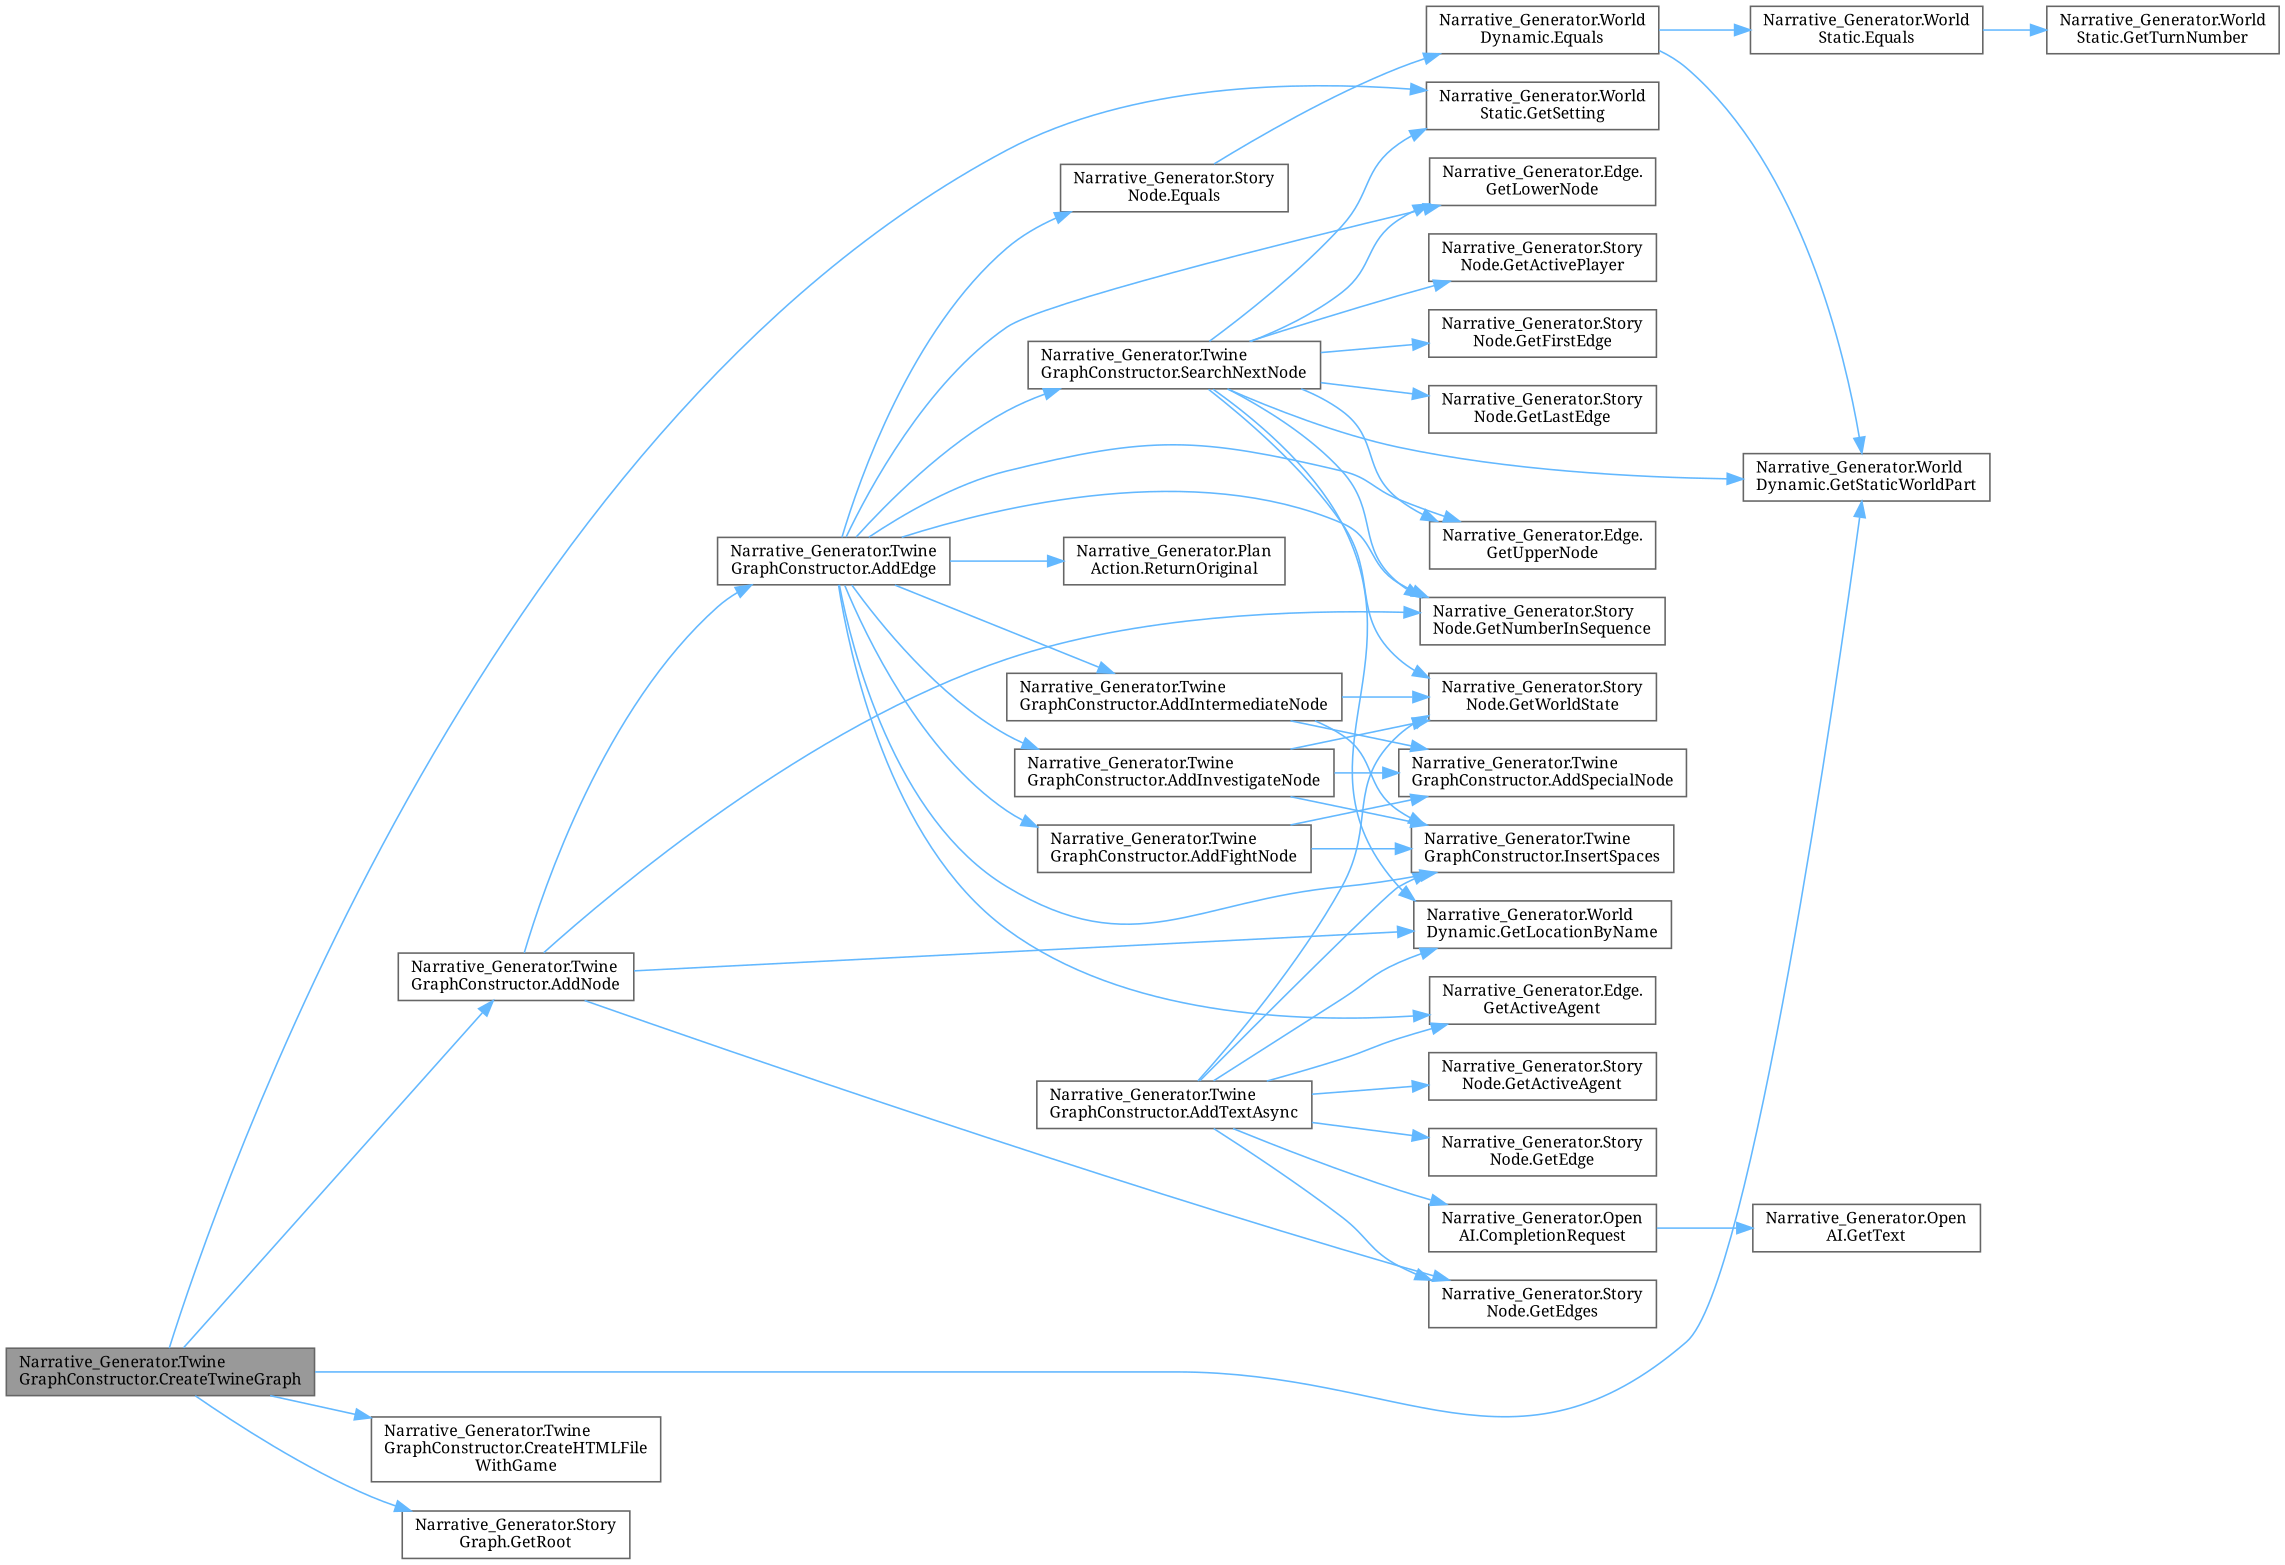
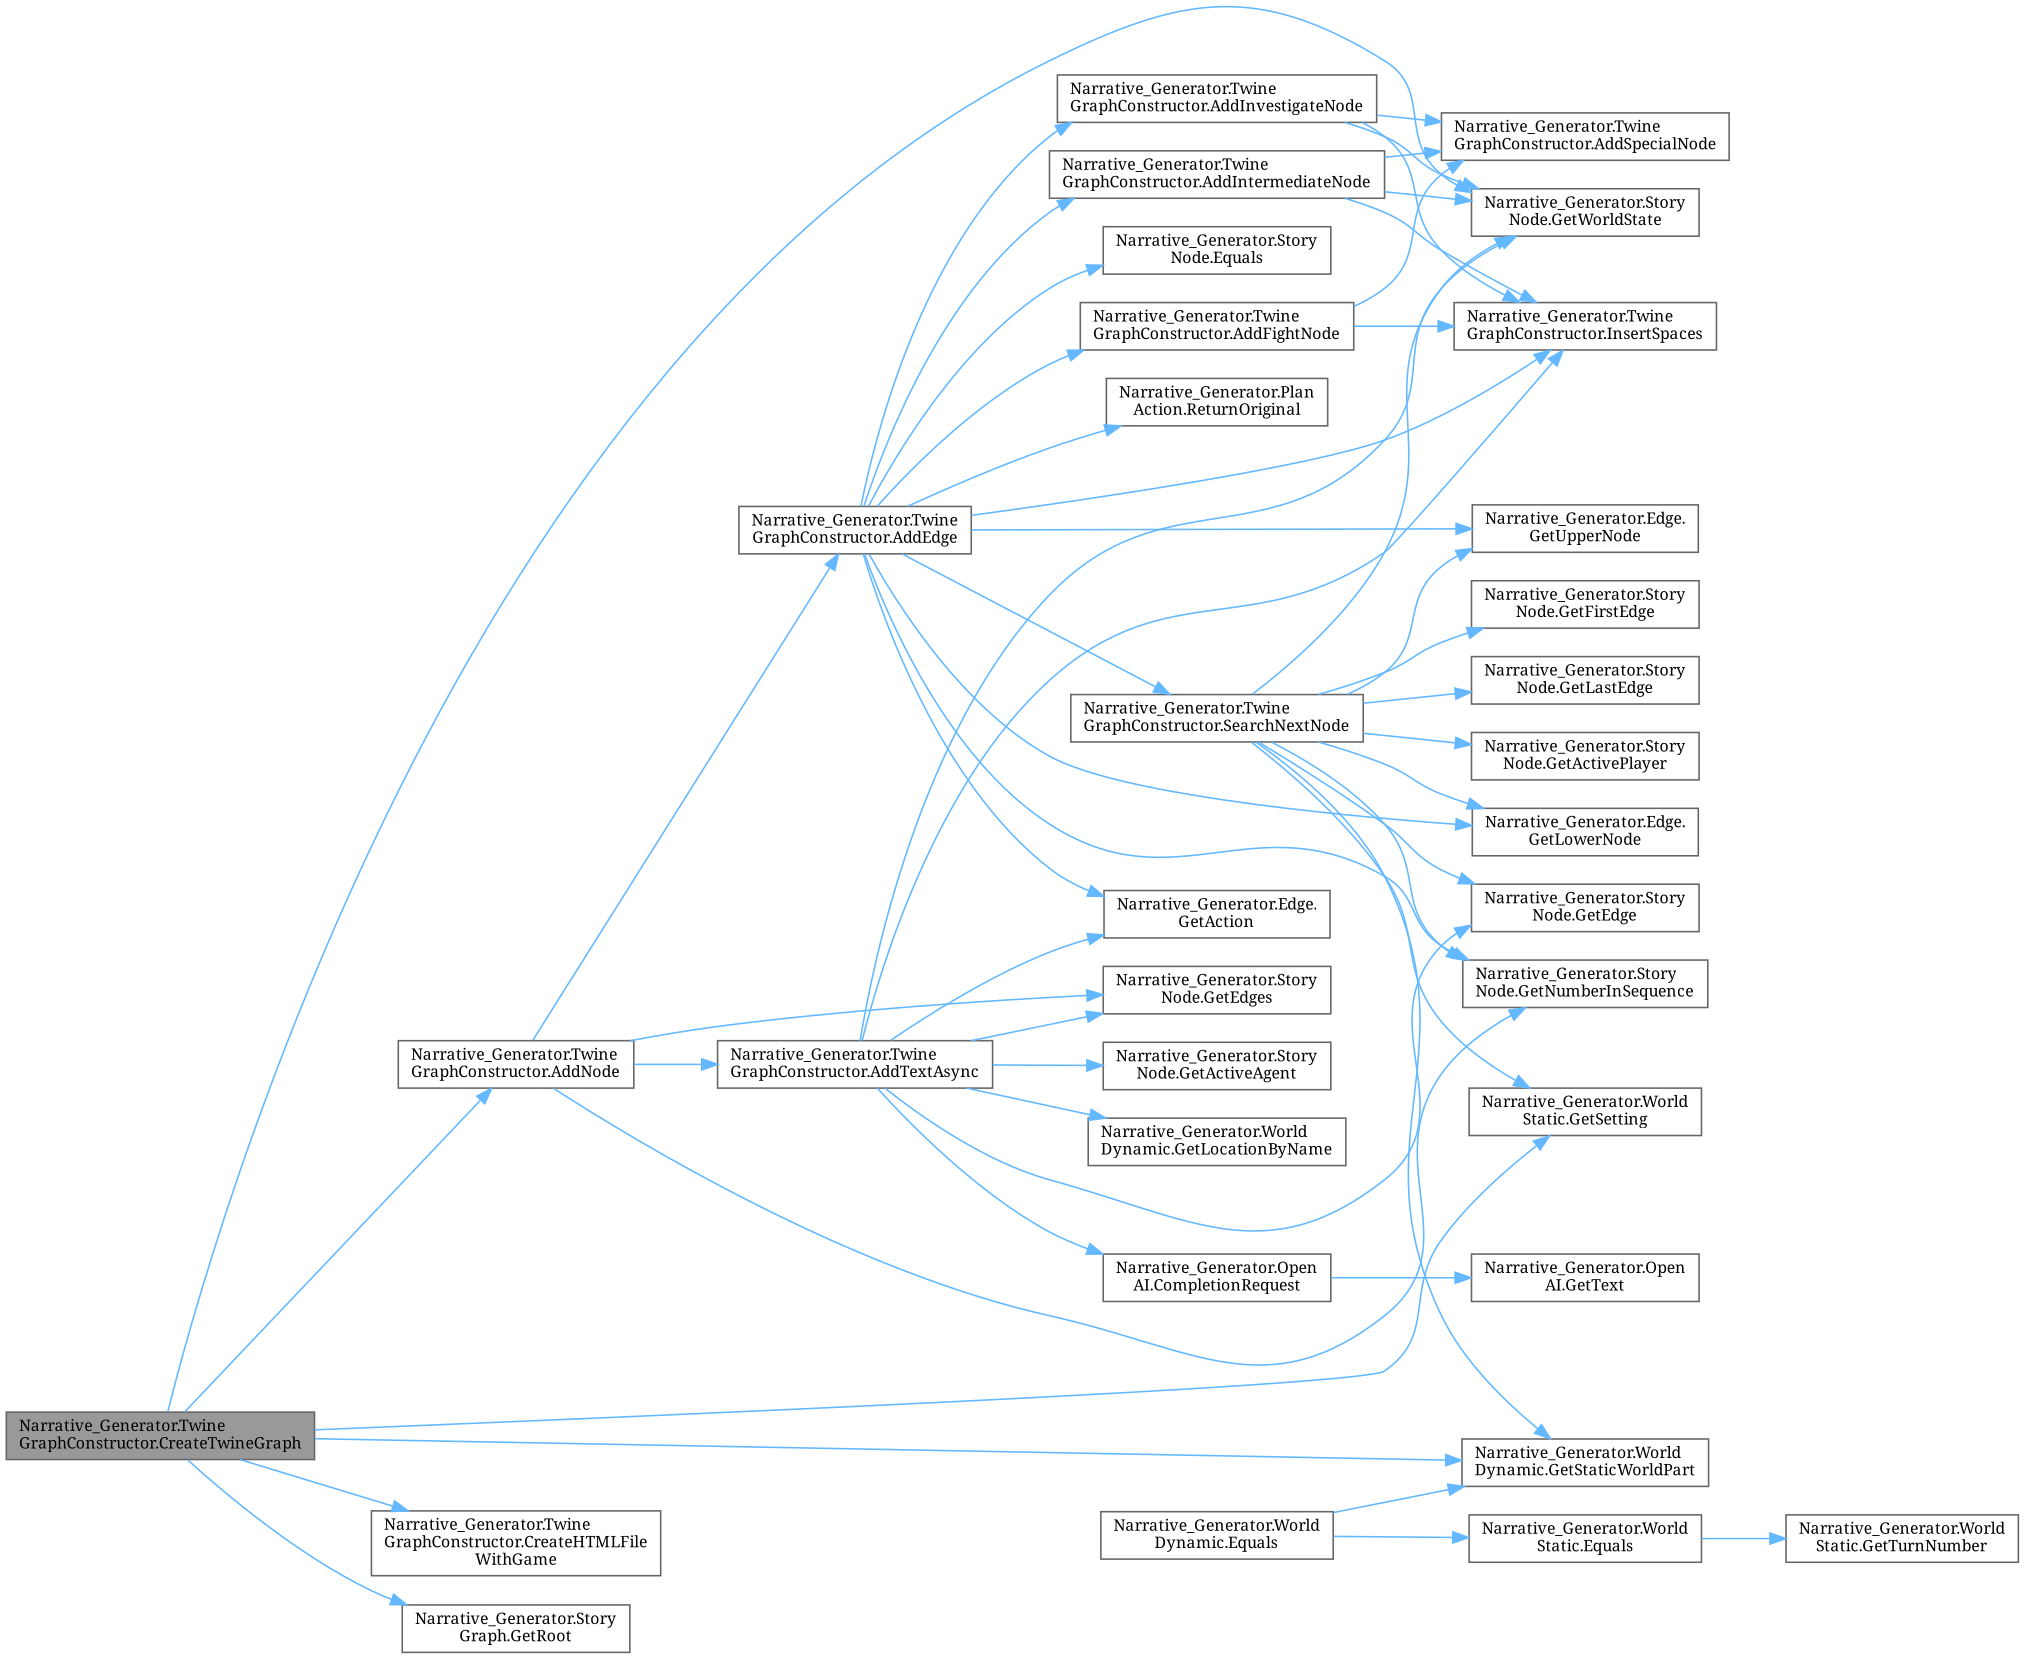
edge "Narrative_Generator.Story Node.Equals" -> "Narrative_Generator.World Dynamic.Equals": removed
edge "Narrative_Generator.Twine GraphConstructor.CreateTwineGraph" -> "Narrative_Generator.Story Node.GetWorldState": added
edge "Narrative_Generator.Twine GraphConstructor.SearchNextNode" -> "Narrative_Generator.World Dynamic.GetLocationByName": now "Narrative_Generator.Twine GraphConstructor.SearchNextNode" -> "Narrative_Generator.Story Node.GetEdge"
edge "Narrative_Generator.Twine GraphConstructor.AddNode" -> "Narrative_Generator.World Dynamic.GetLocationByName": now "Narrative_Generator.Twine GraphConstructor.AddNode" -> "Narrative_Generator.Twine GraphConstructor.AddTextAsync"
node "Narrative_Generator.Edge. GetActiveAgent": label "Narrative_Generator.Edge. GetActiveAgent" -> "Narrative_Generator.Edge. GetAction"
